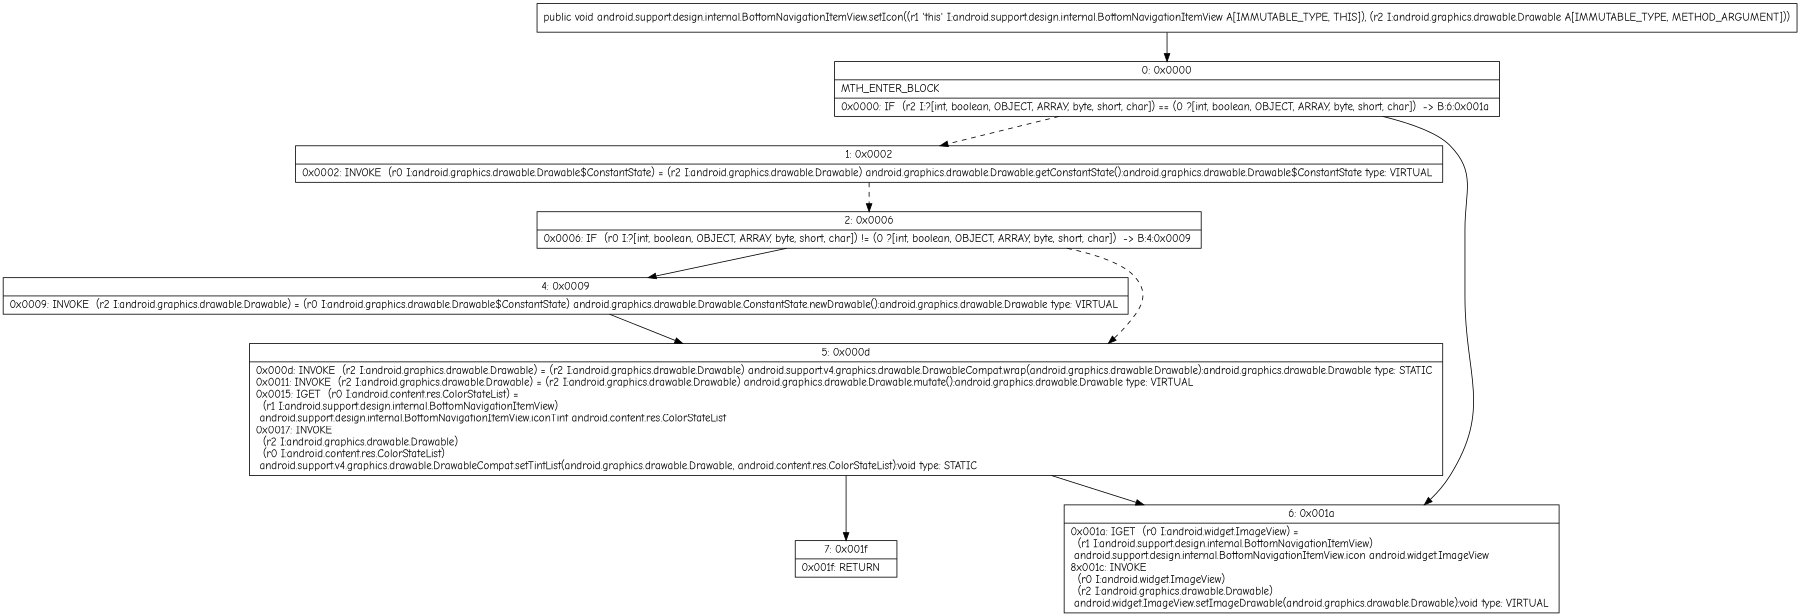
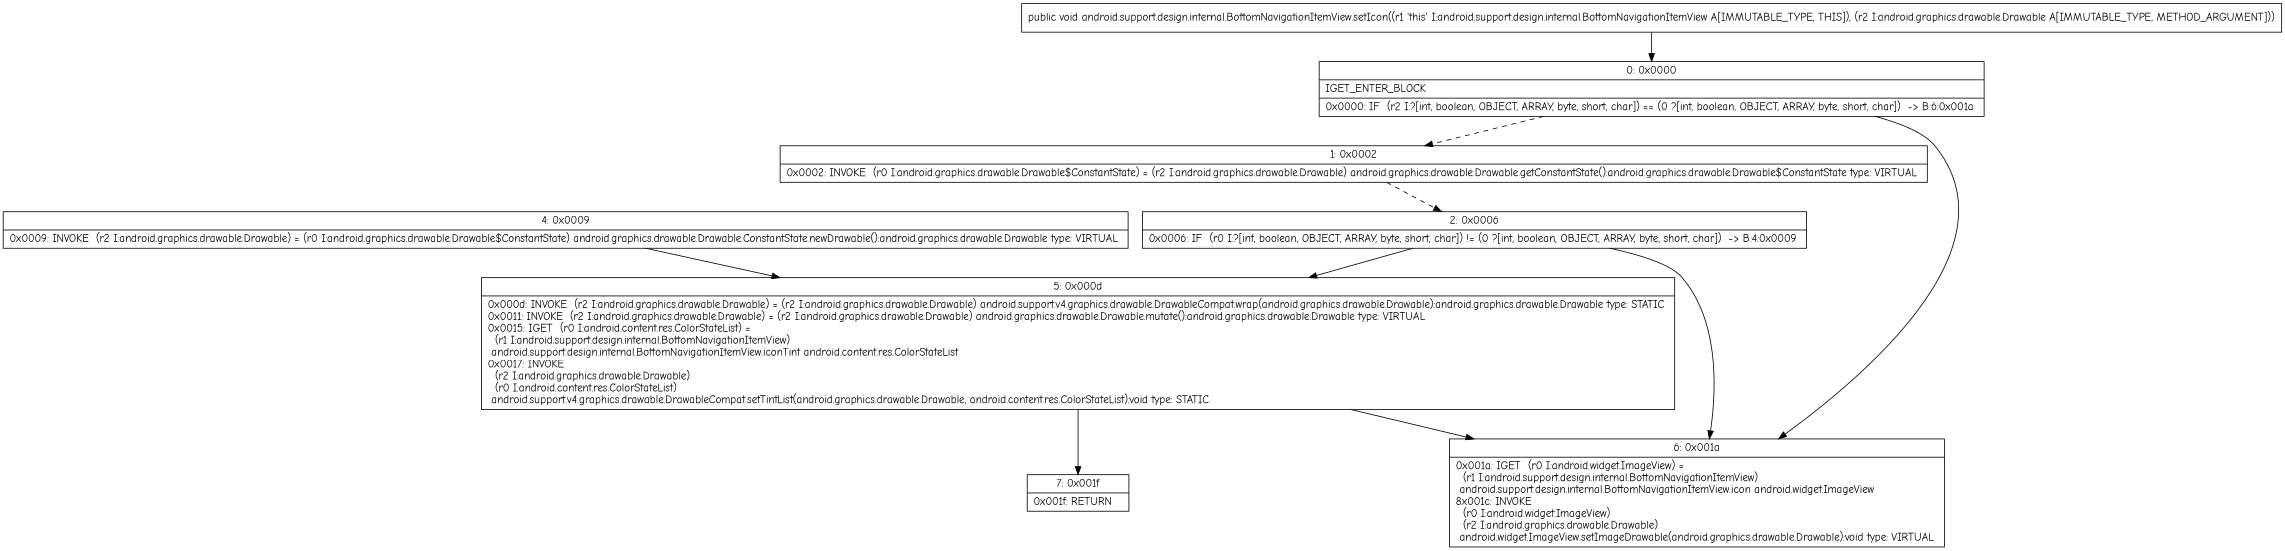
node "0: 0x0000": text "MTH_ENTER_BLOCK" -> "IGET_ENTER_BLOCK"
edge "2: 0x0006" -> "4: 0x0009": now "2: 0x0006" -> "6: 0x001a"
edge "2: 0x0006" -> "5: 0x000d": style dashed -> solid
